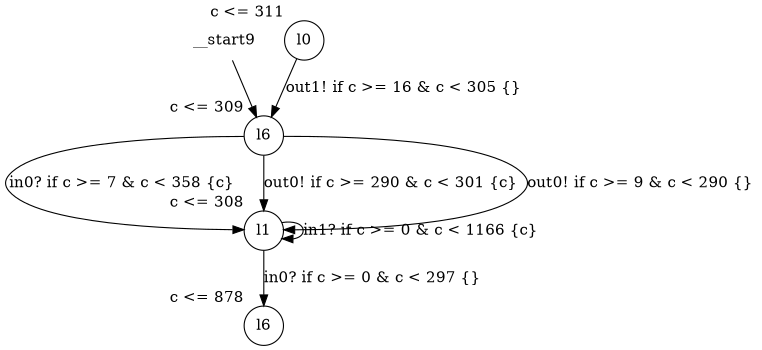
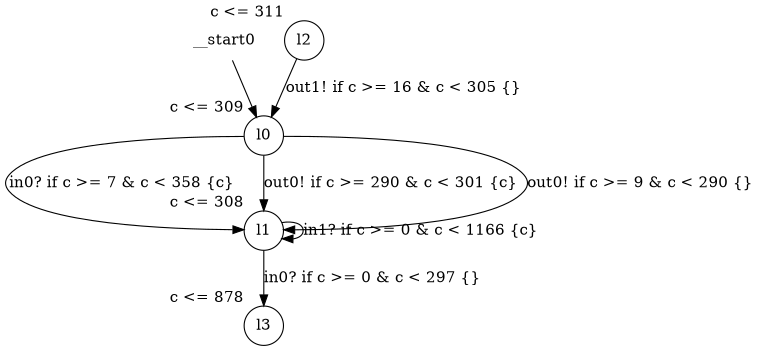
node "__start9": label "__start9" -> "__start0"
node "l0 c <= 311": label "l0 c <= 311" -> "l2 c <= 311"
node "l6 c <= 309": label "l6 c <= 309" -> "l0 c <= 309"
node "l6 c <= 878": label "l6 c <= 878" -> "l3 c <= 878"
